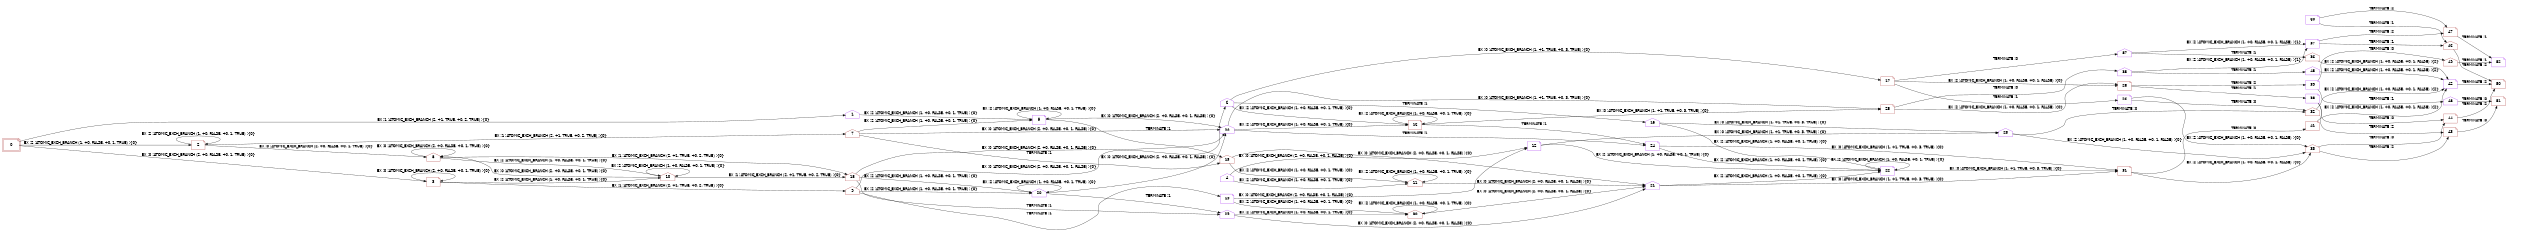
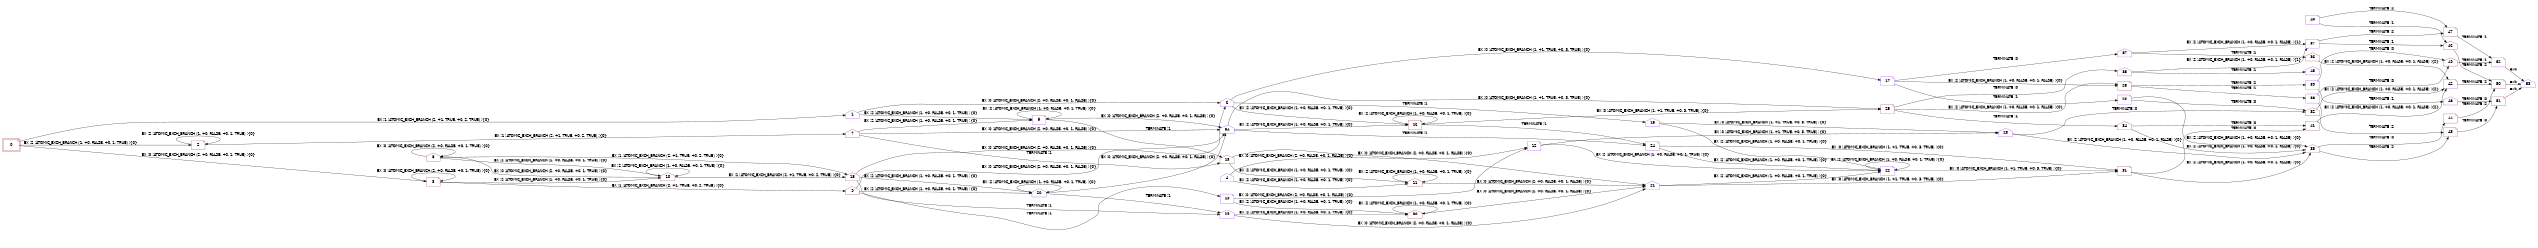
node "60": label "60" -> "40"
edge "45" -> "42": removed, label "EX !2 !ATOMIC_EXCH_BRANCH (1, +0, FALSE, +0, 1, FALSE) !{2}"
node "17": color brown -> purple
node "53": added
edge "1" -> "6": added, label "EX !0 !ATOMIC_EXCH_BRANCH (2, +0, FALSE, +0, 1, FALSE) !{0}"
edge "38" -> "44": now "38" -> "49"
node "34": added
node "14": label "14" -> "54"
edge "2" -> "8": removed, label "EX !0 !ATOMIC_EXCH_BRANCH (2, +0, FALSE, +0, 1, TRUE) !{0}"
